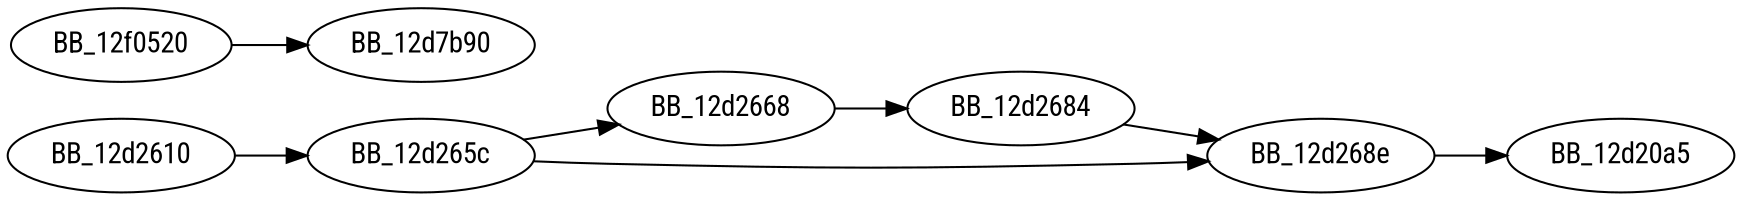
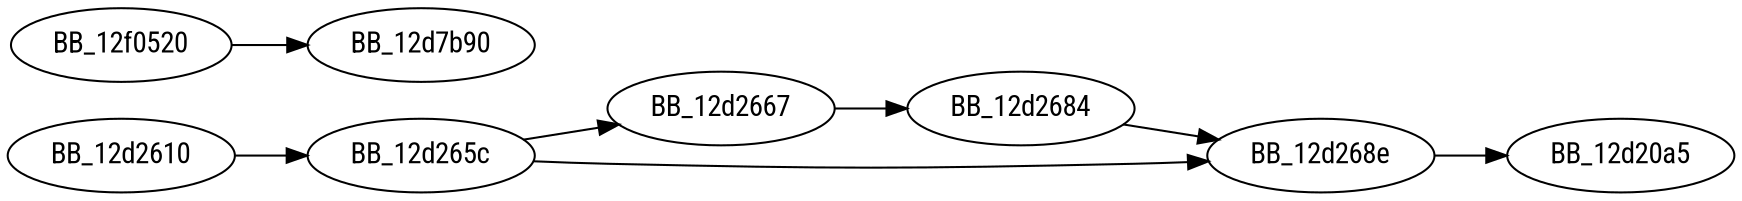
node "BB_12d2668": label "BB_12d2668" -> "BB_12d2667"
